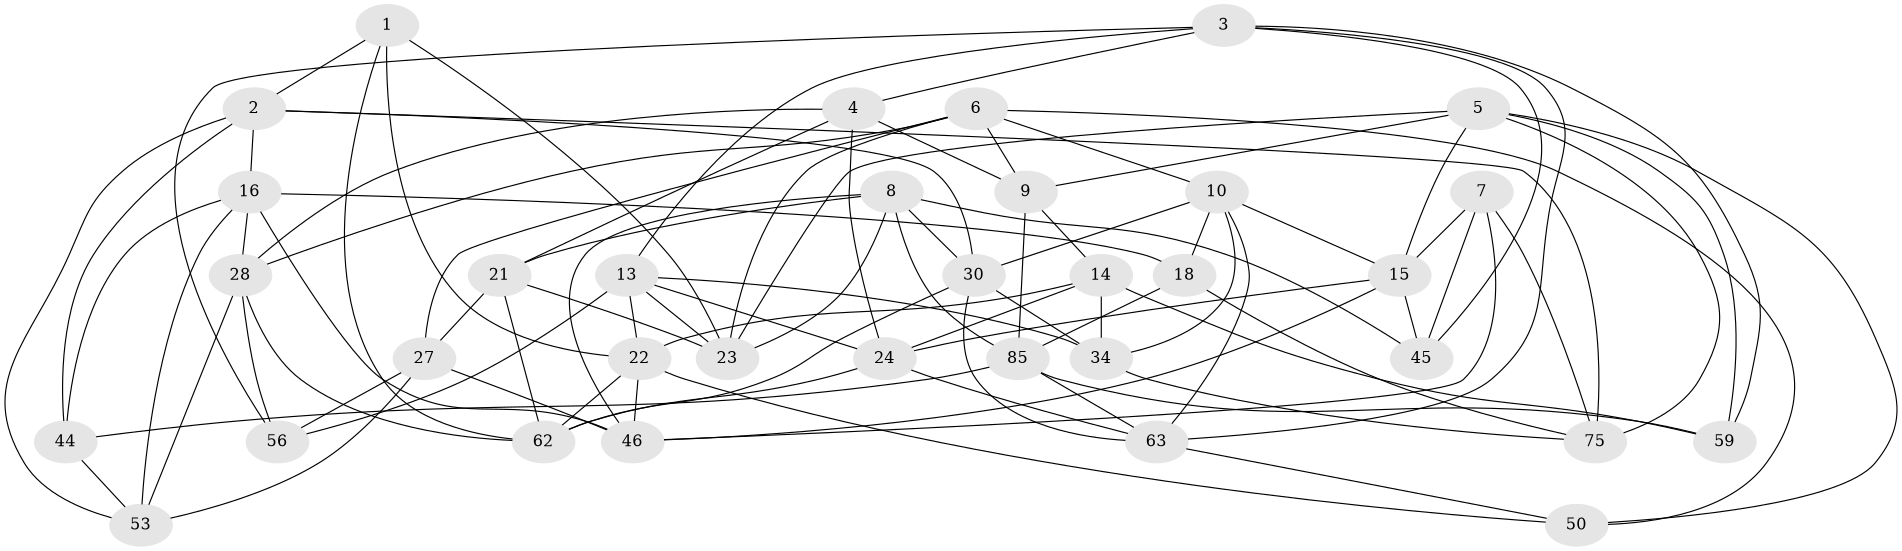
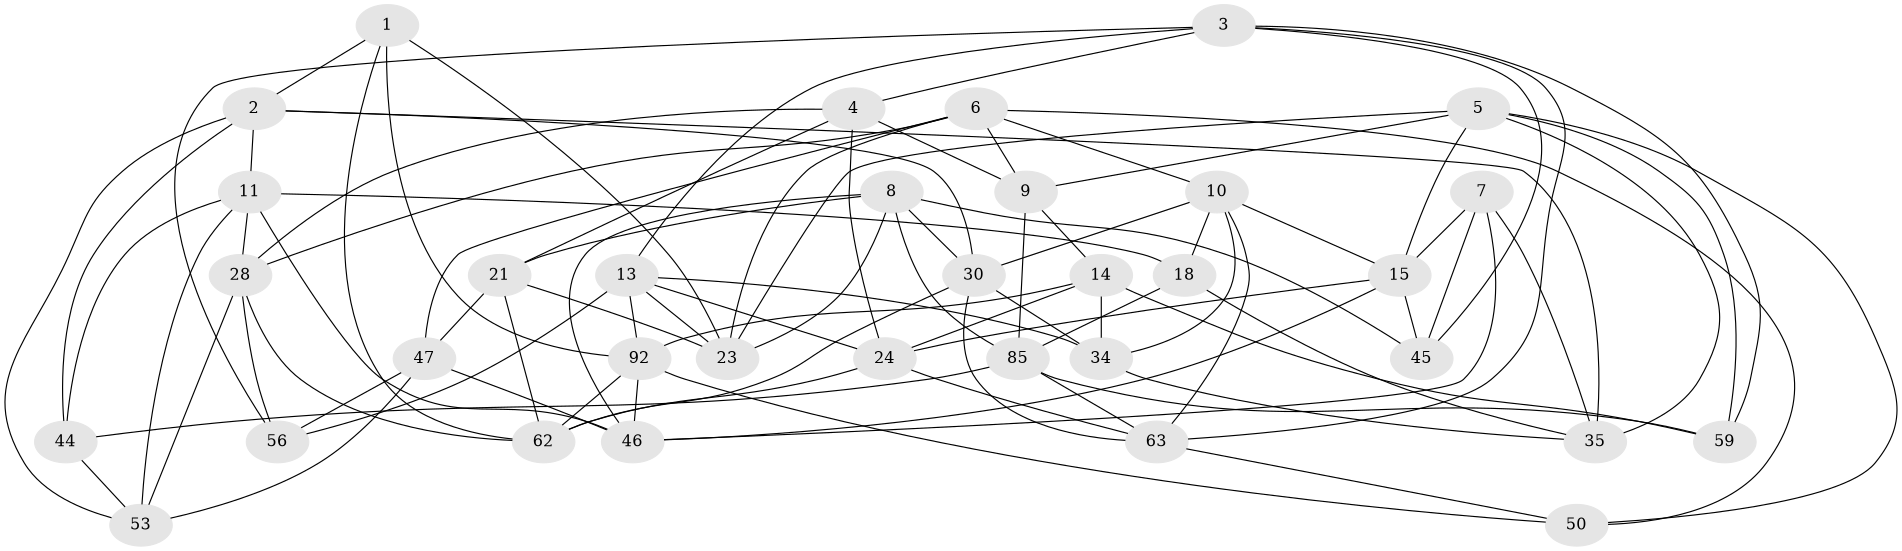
node "16": label "16" -> "11"
node "27": label "27" -> "47"
node "22": label "22" -> "92"
node "75": label "75" -> "35"
